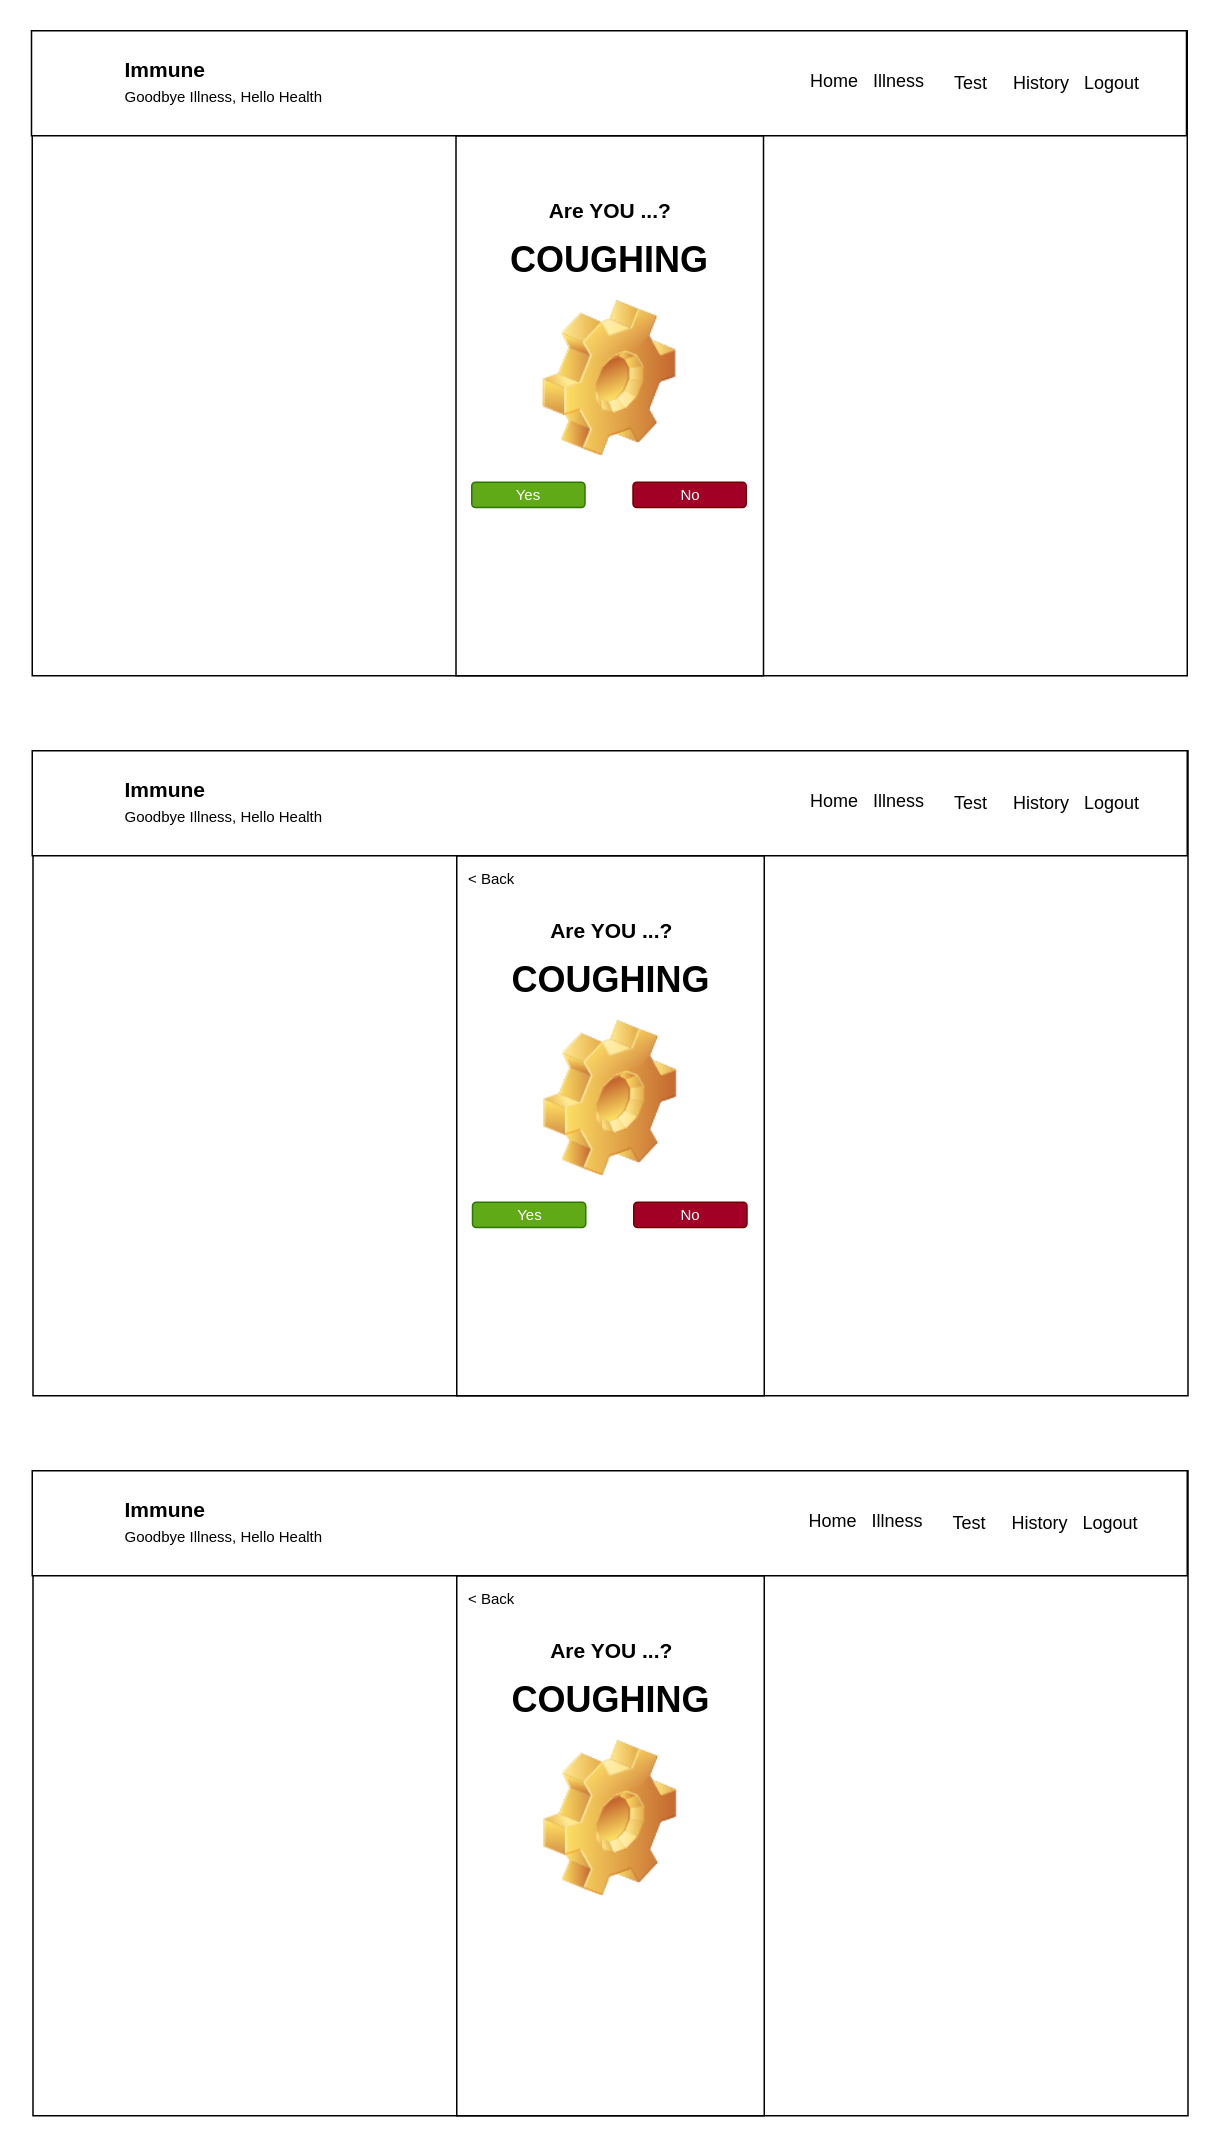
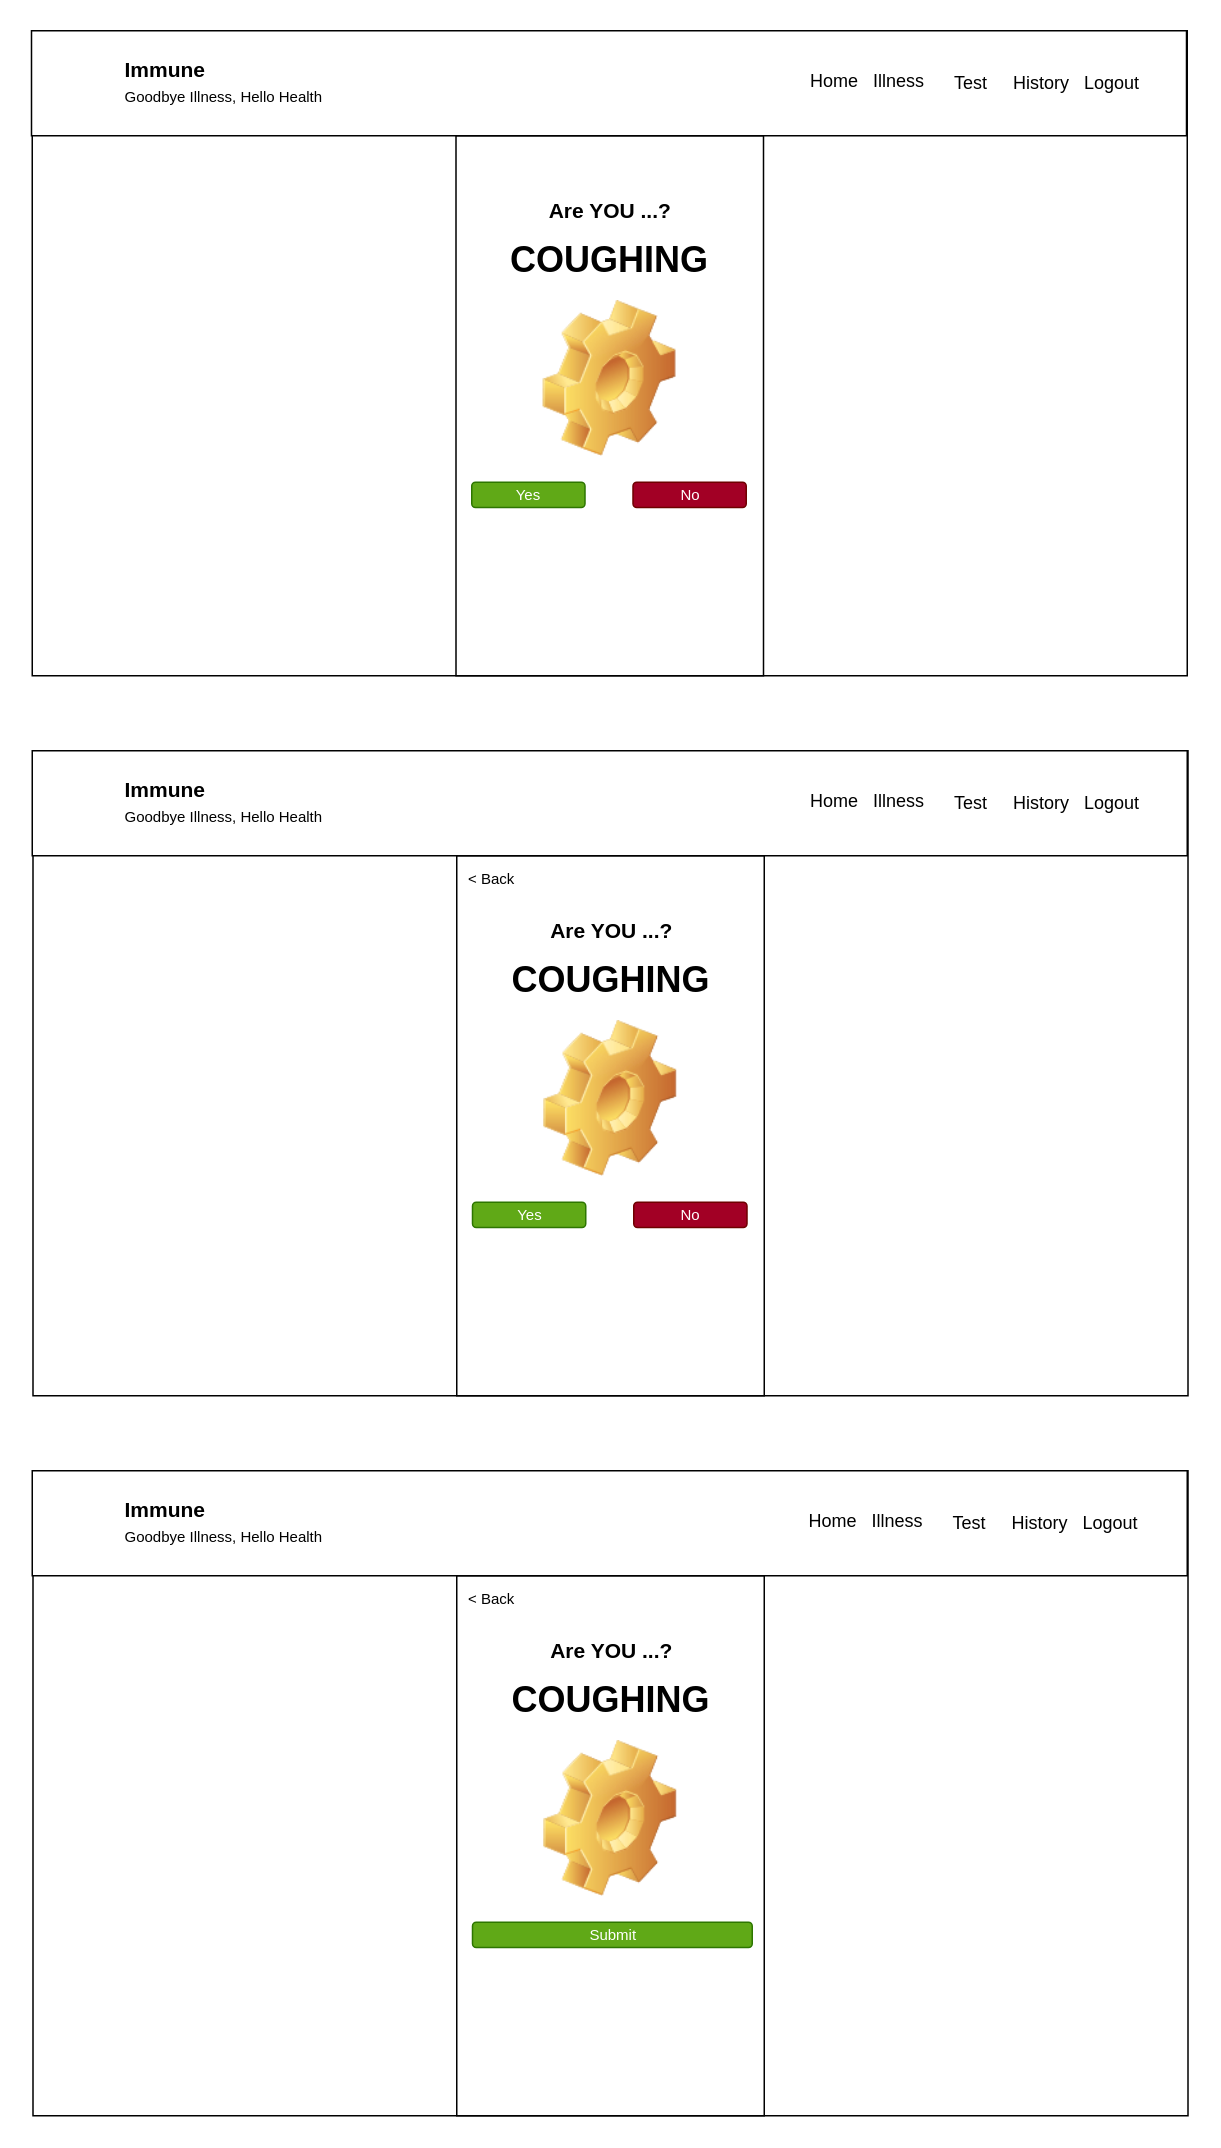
node "Submit": added
